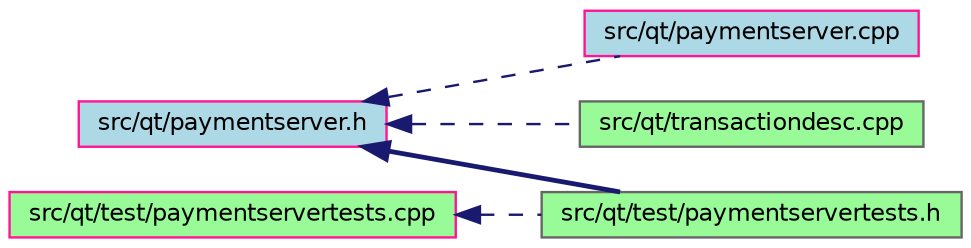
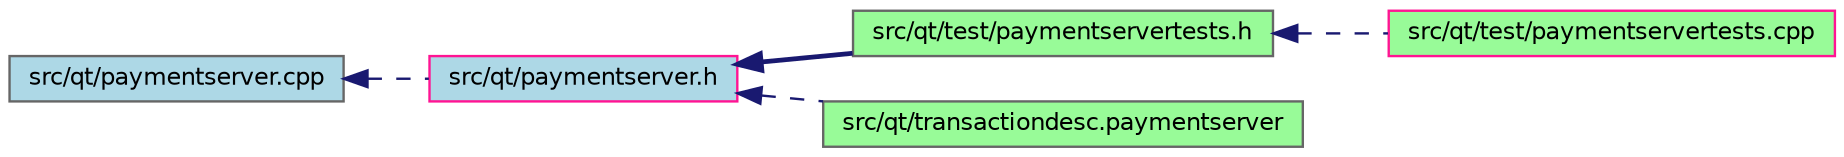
node "src/qt/paymentserver.cpp": color deeppink -> gray40
edge "src/qt/paymentserver.cpp" -> "src/qt/paymentserver.h": reversed
node "src/qt/transactiondesc.cpp": label "src/qt/transactiondesc.cpp" -> "src/qt/transactiondesc.paymentserver"
edge "src/qt/test/paymentservertests.h" -> "src/qt/test/paymentservertests.cpp": reversed
